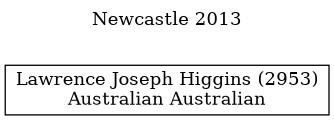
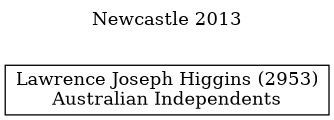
node "Lawrence Joseph Higgins (2953) Australian Australian": label "Lawrence Joseph Higgins (2953) Australian Australian" -> "Lawrence Joseph Higgins (2953) Australian Independents"
